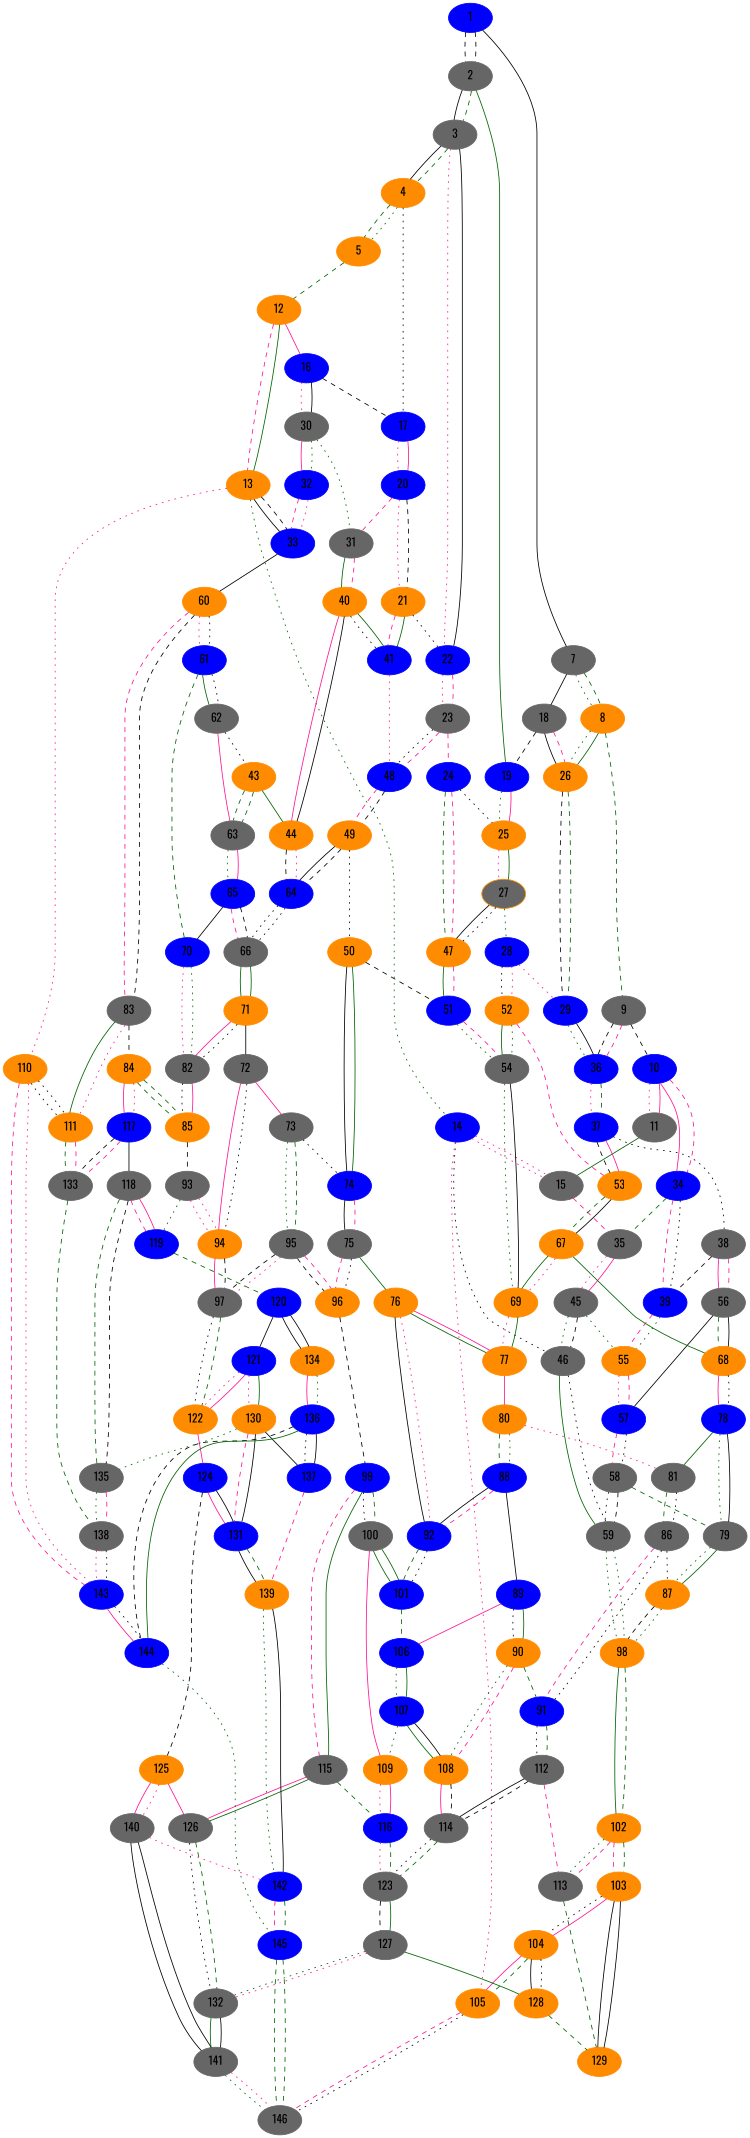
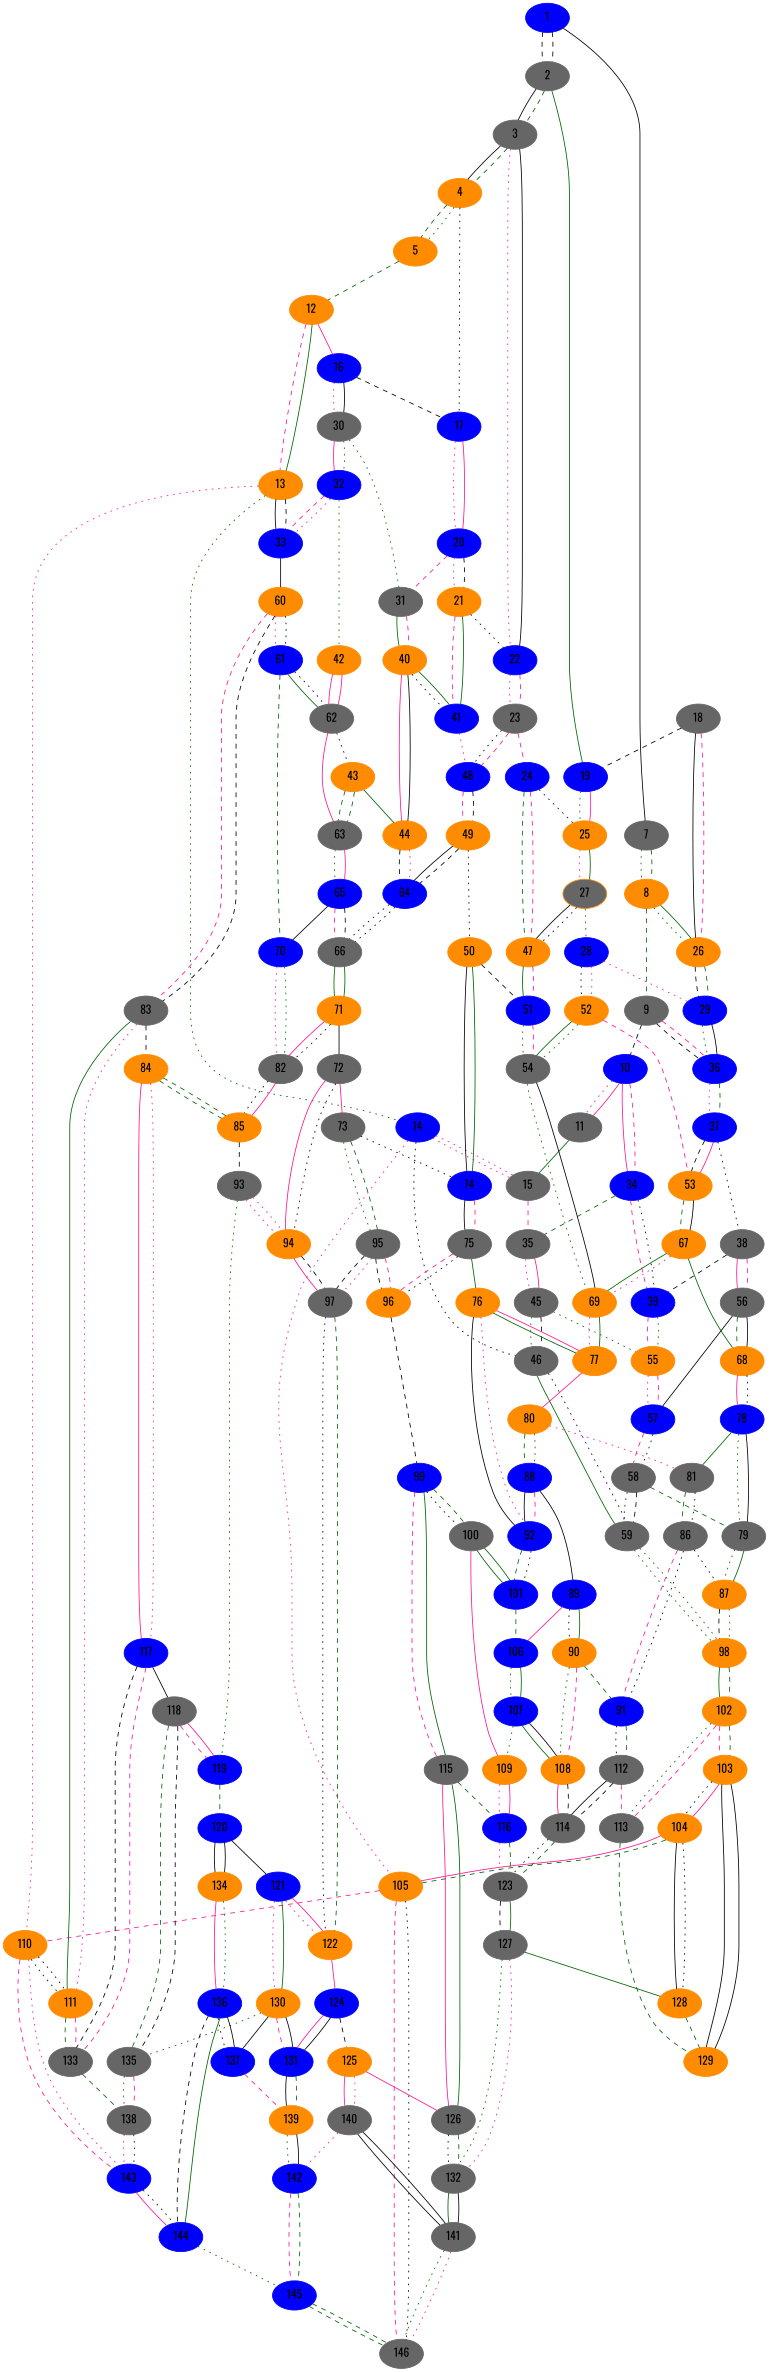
node "42": added
edge "7" -- "18": removed
edge "105" -- "110": added
